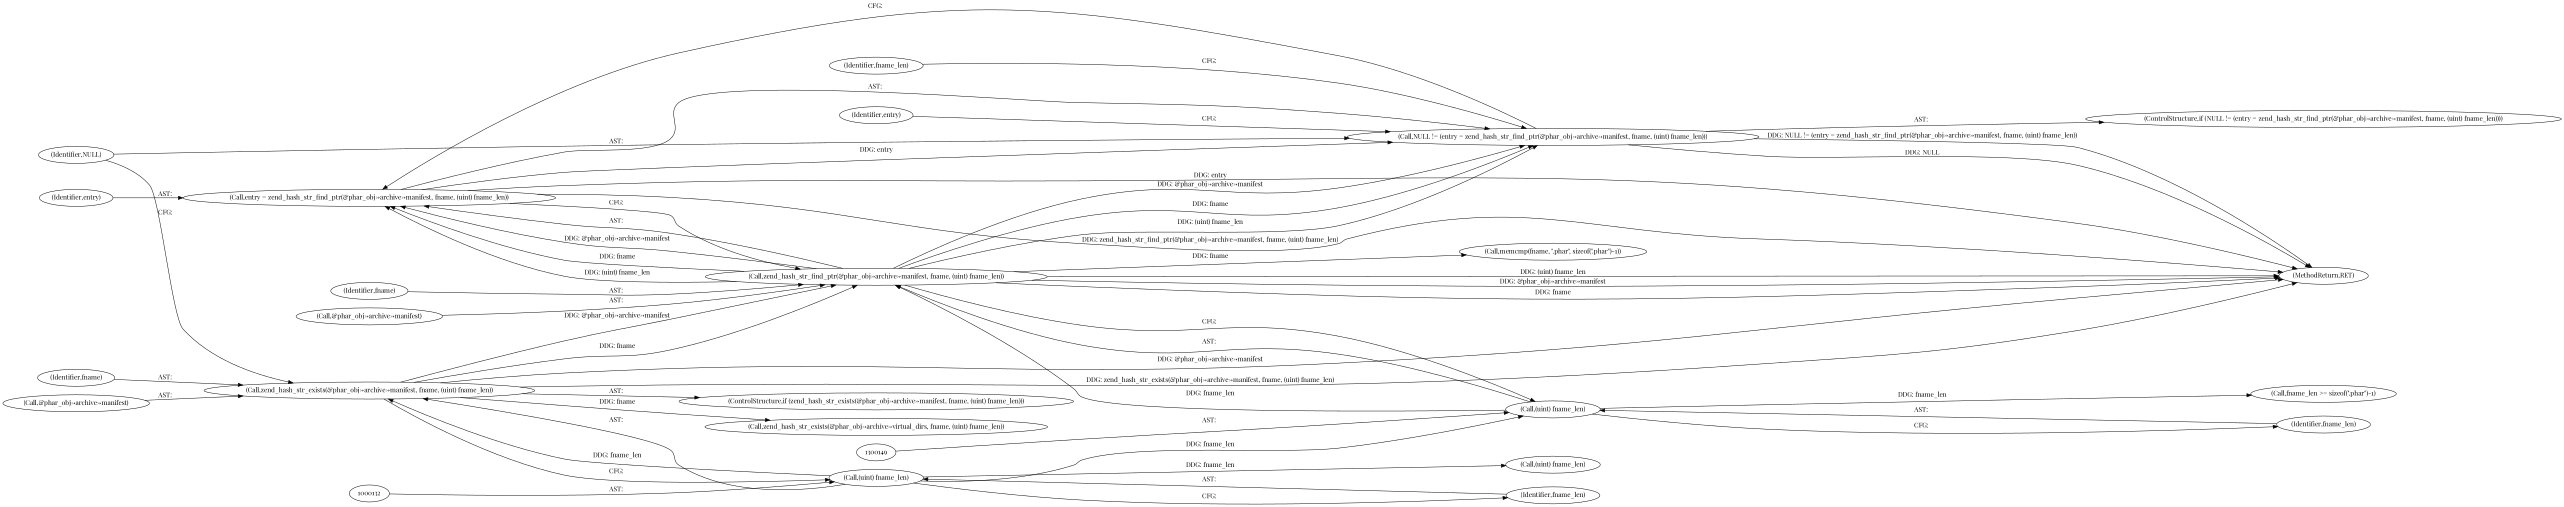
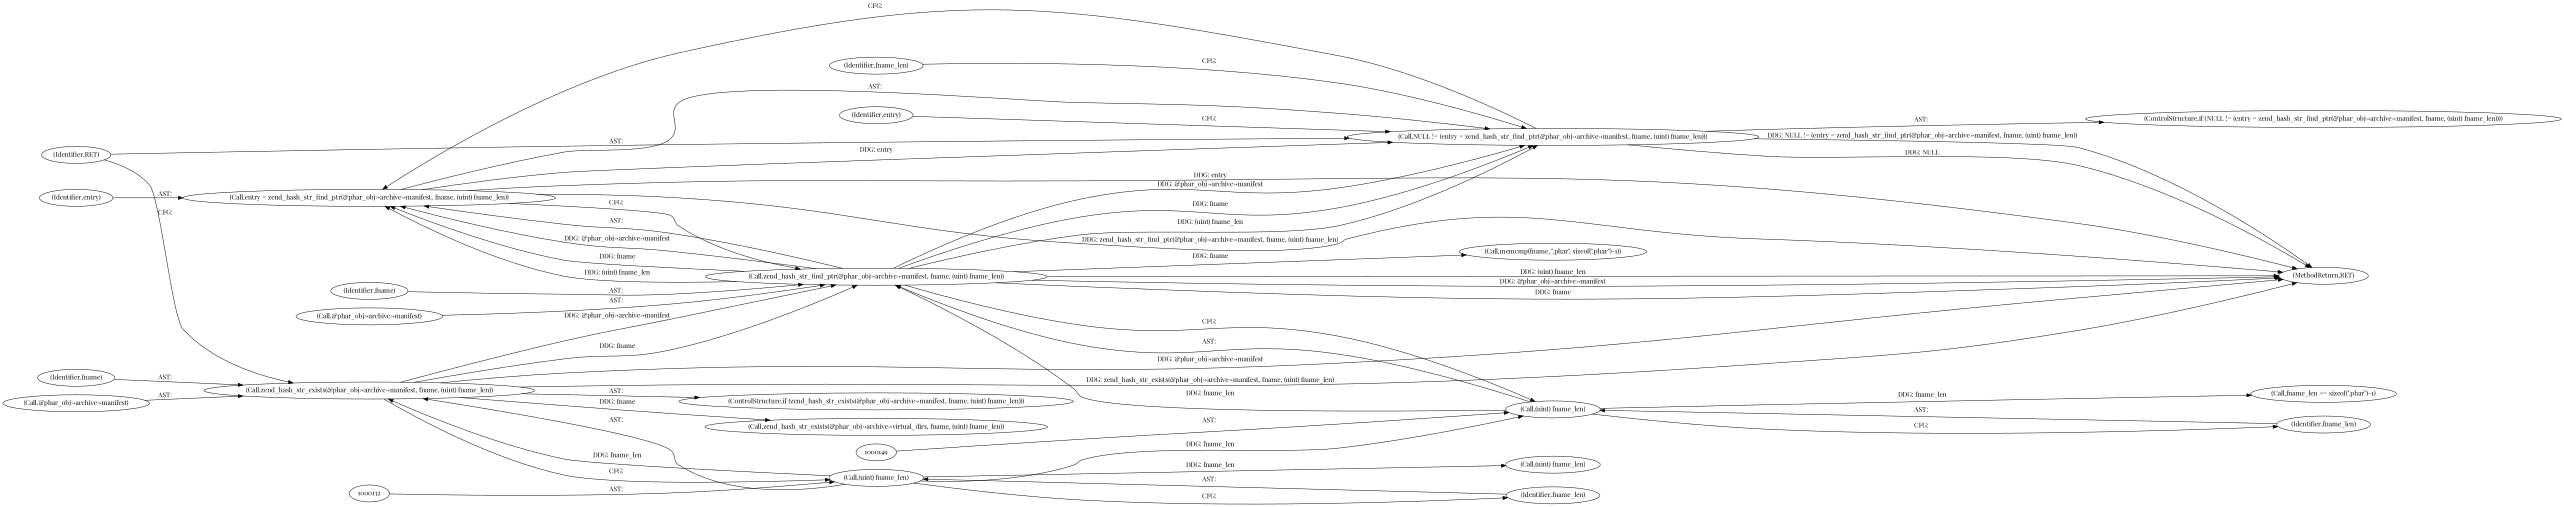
node "(Identifier,NULL)": label "(Identifier,NULL)" -> "(Identifier,RET)"
node "1300149": label "1300149" -> "1000149"
